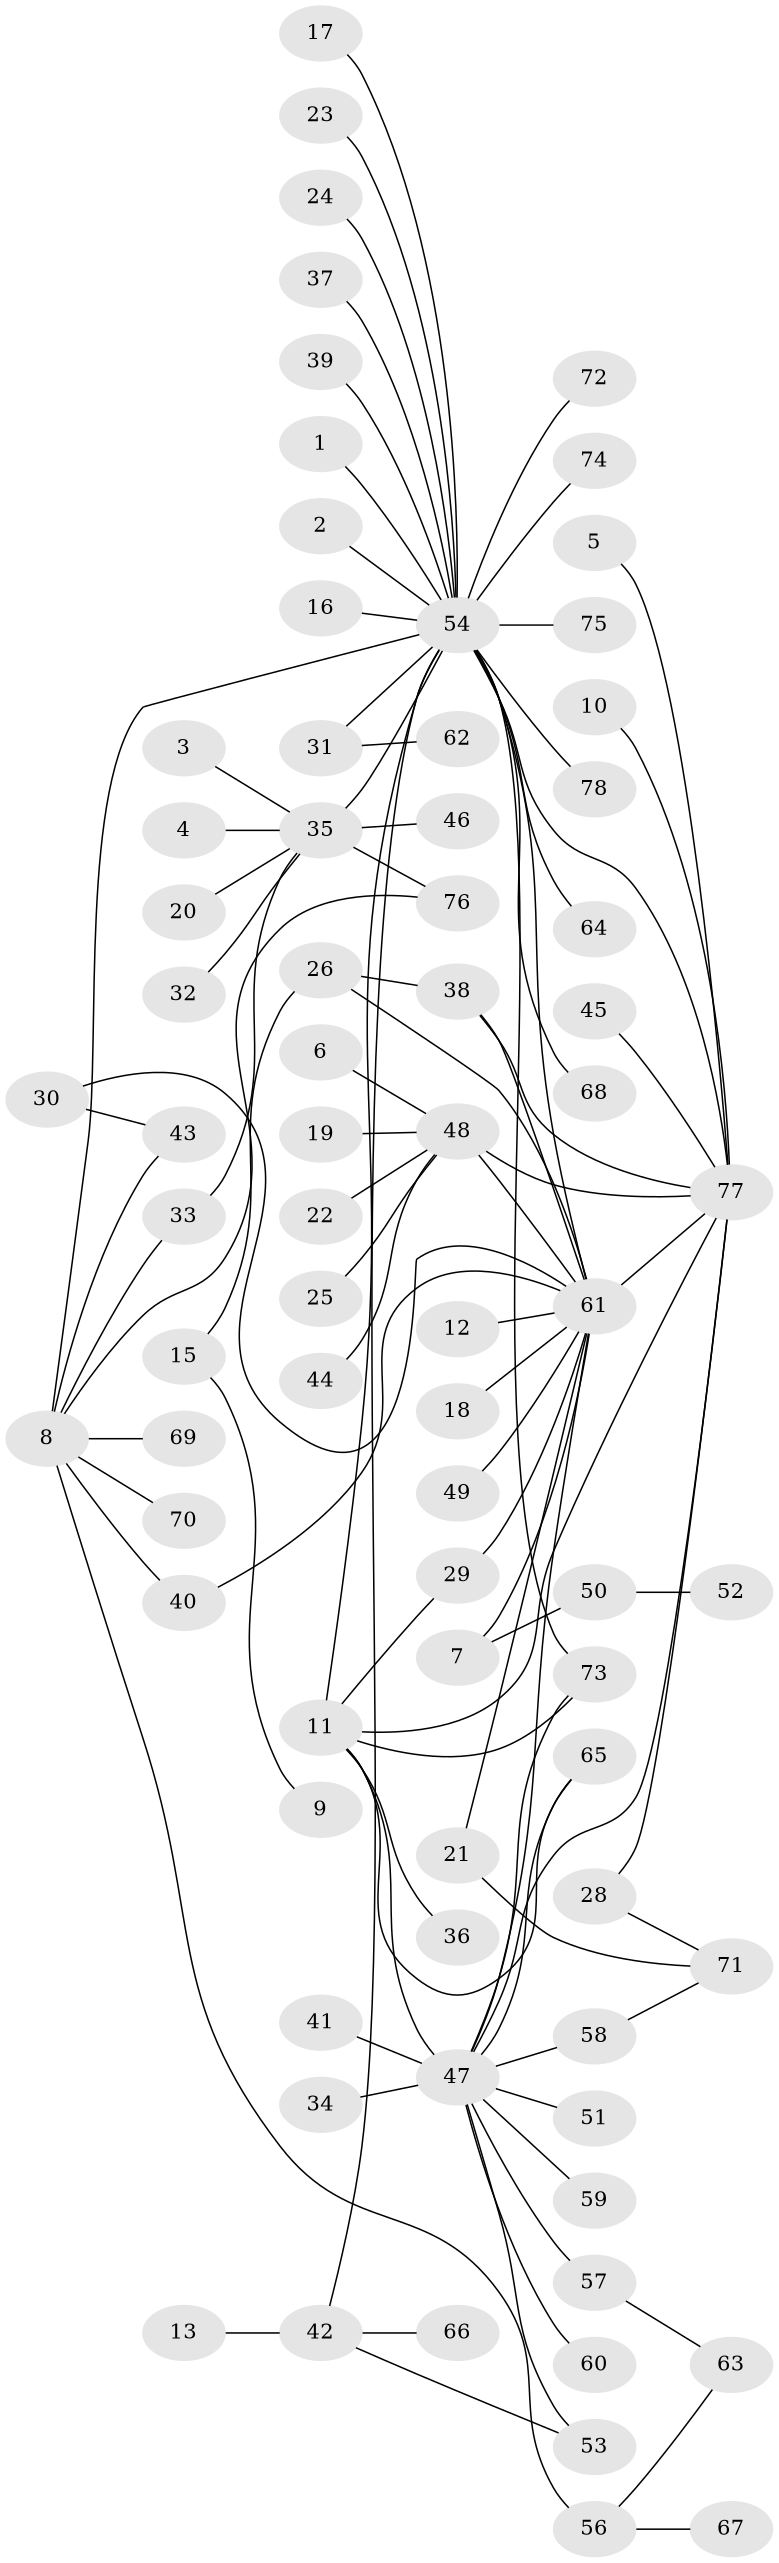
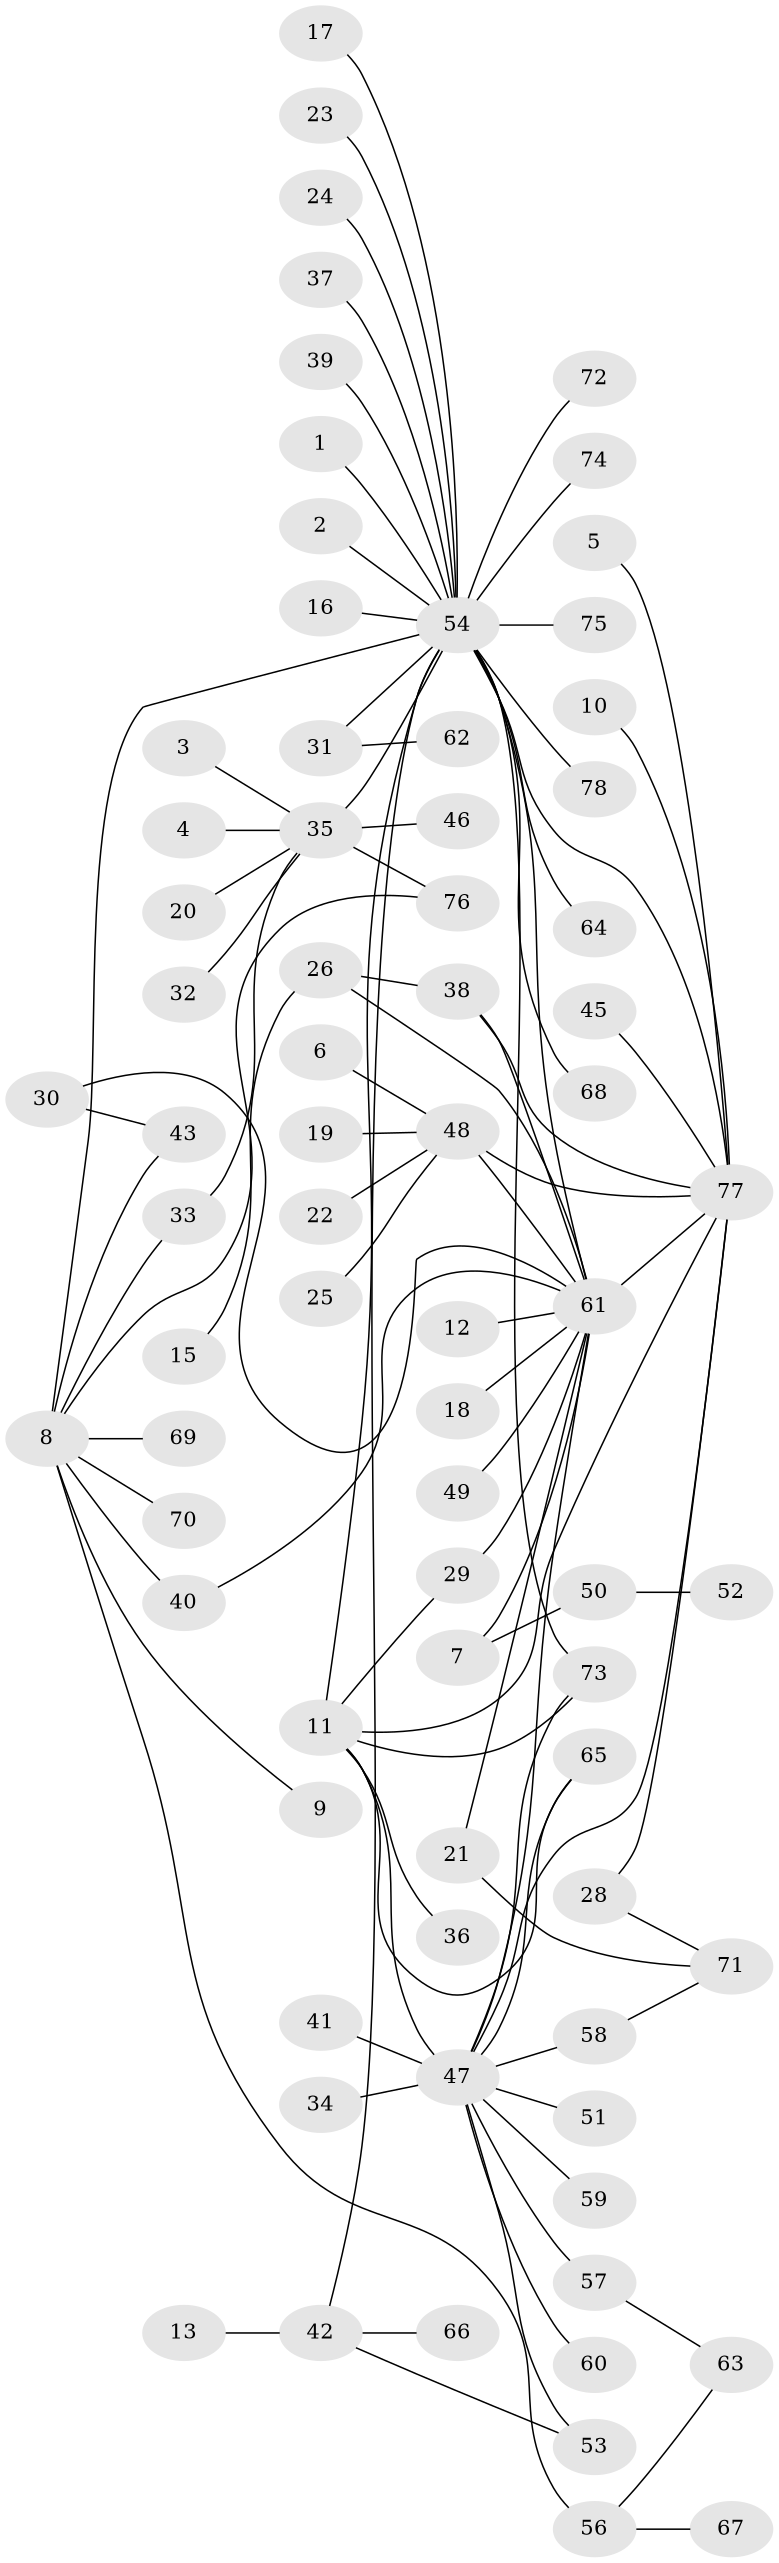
node "44": removed
edge "15" -- "9": now "8" -- "9"
